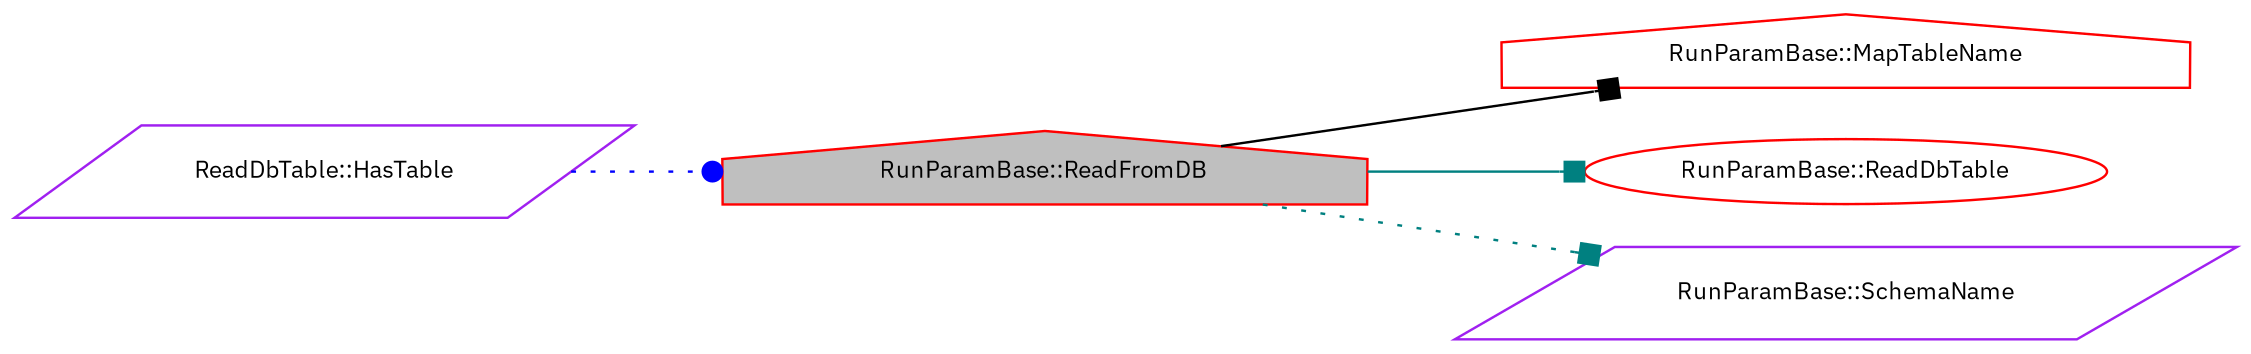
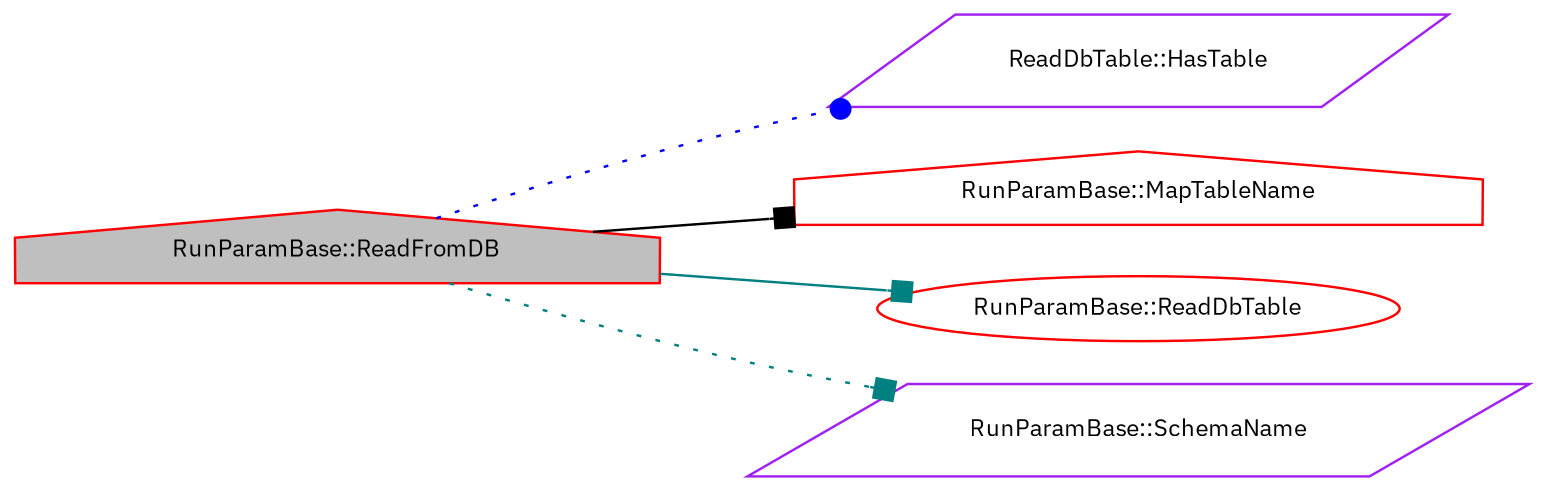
edge "ReadDbTable::HasTable" -> "RunParamBase::ReadFromDB": reversed
